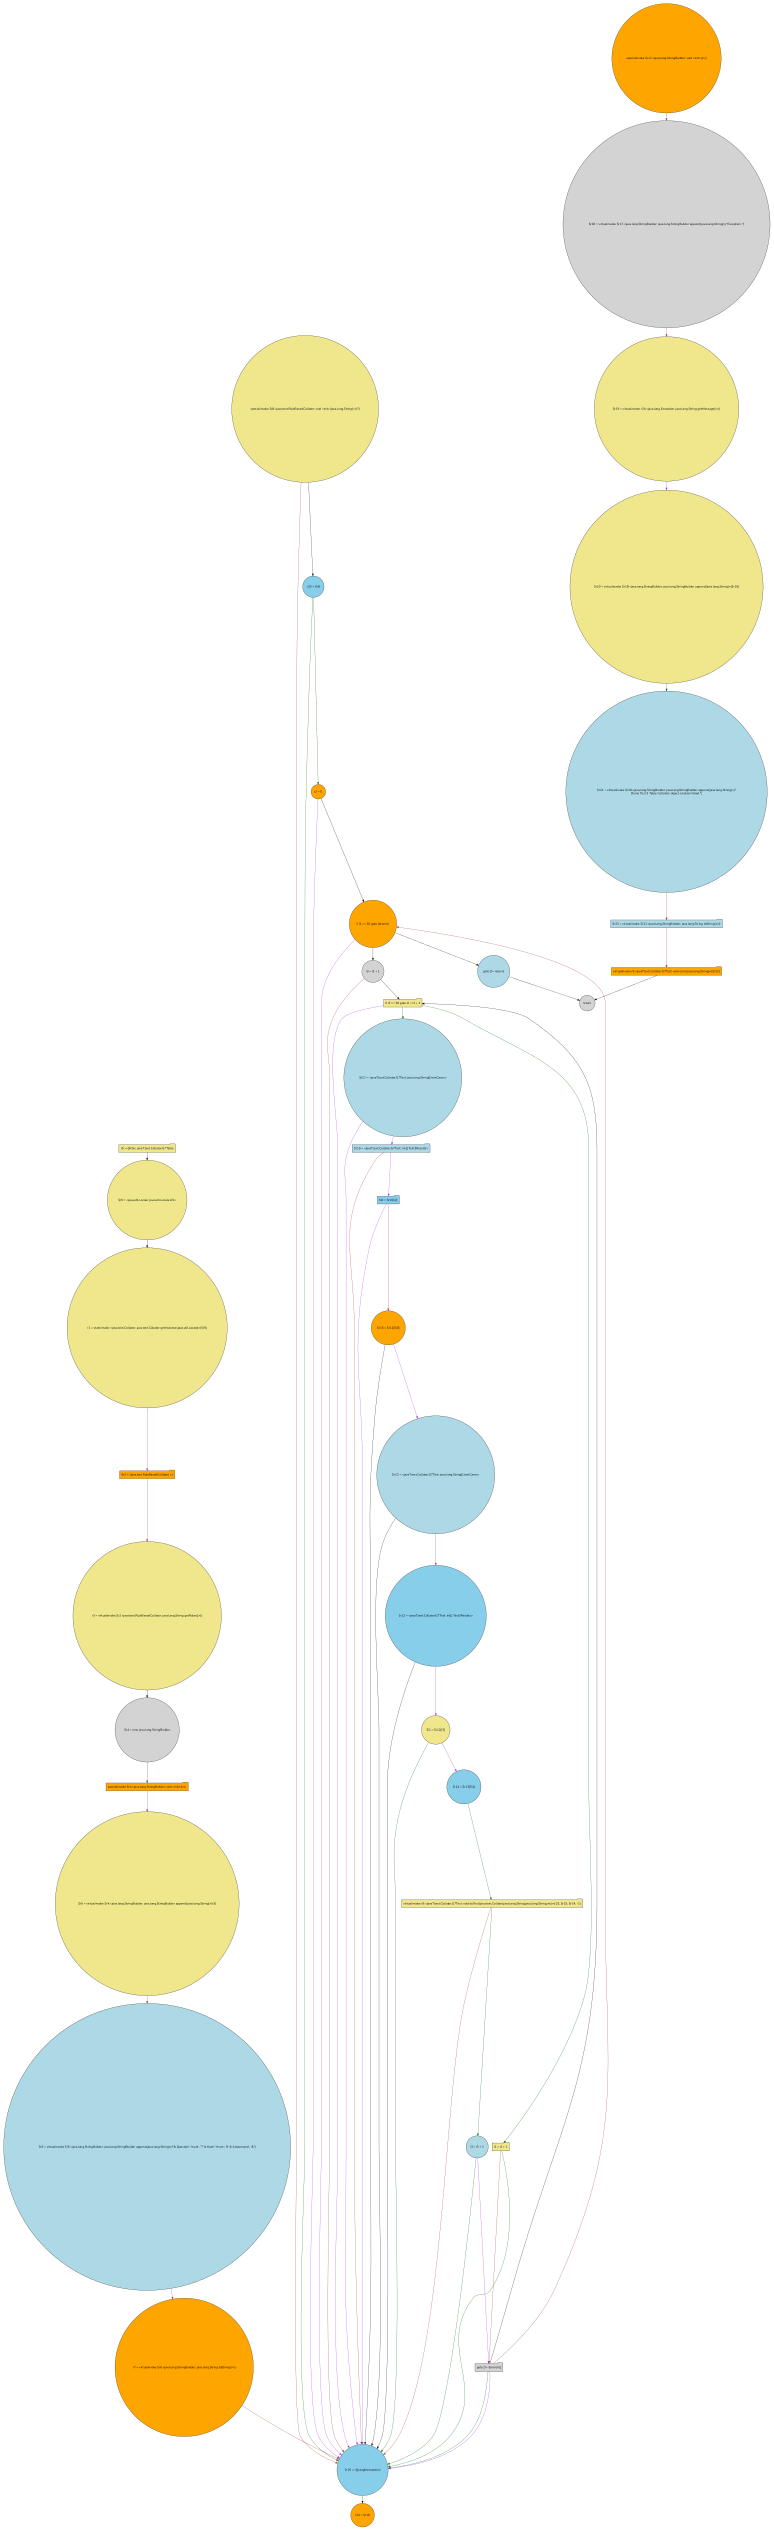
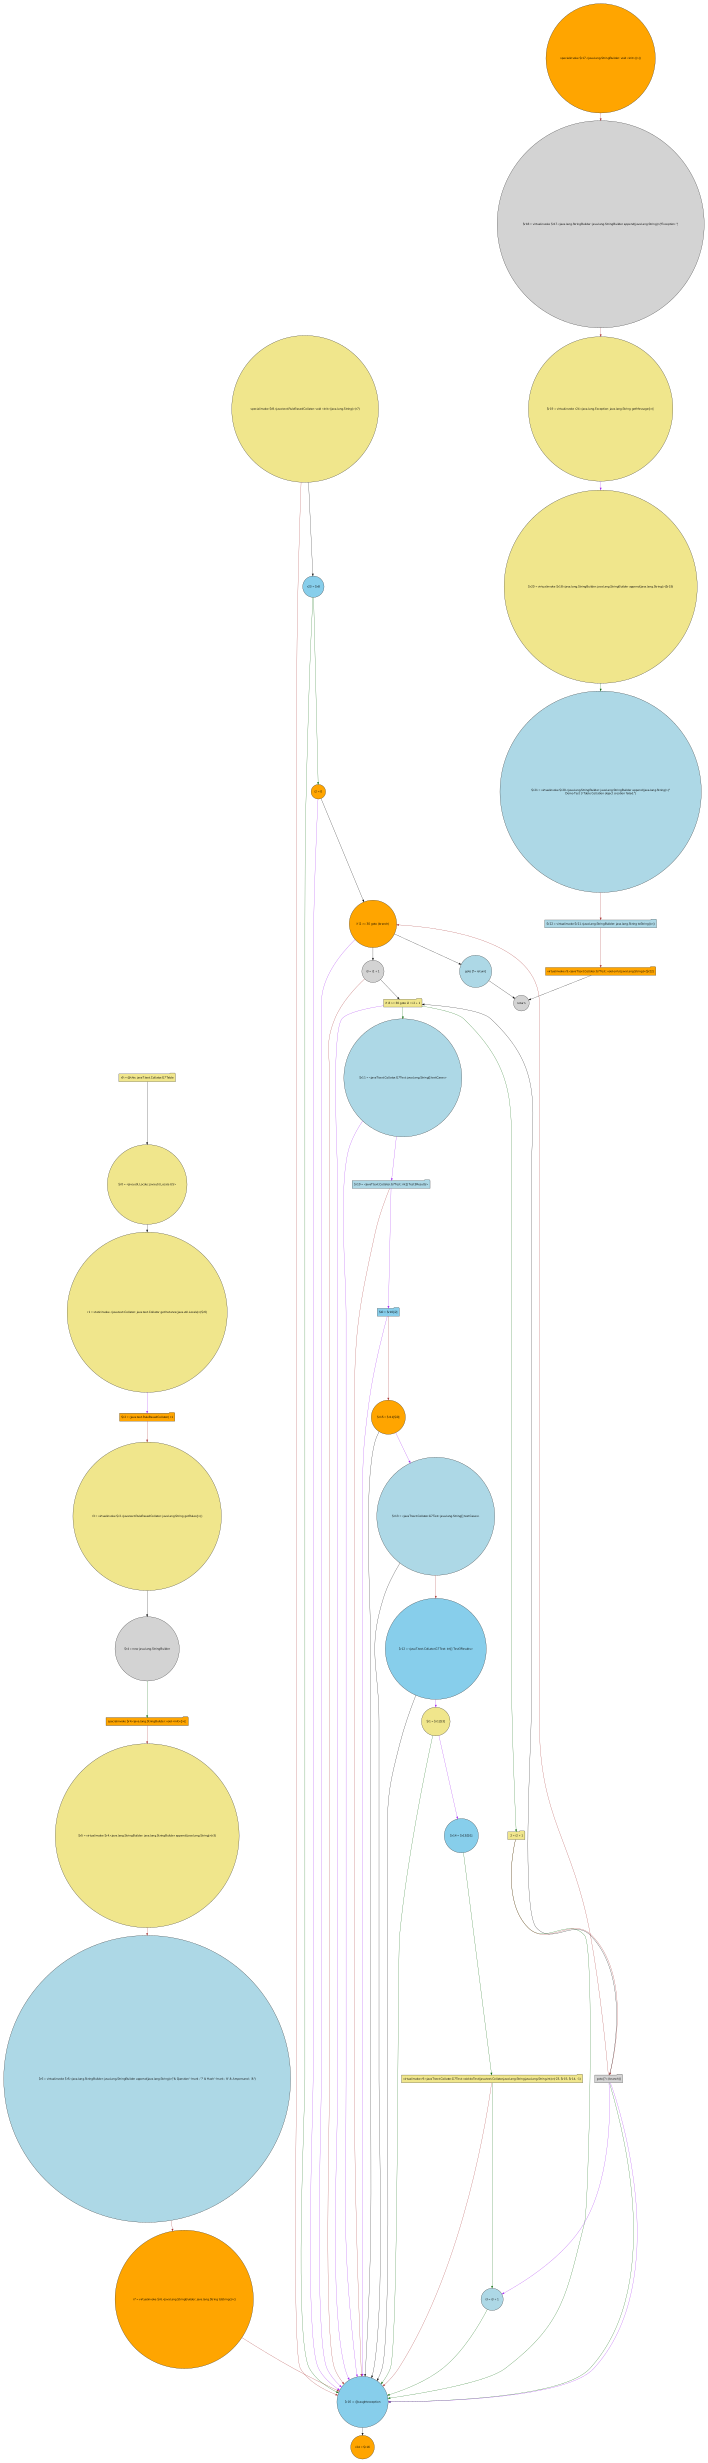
edge "i3 = i3 + 1" -> "goto [?= (branch)]": reversed
